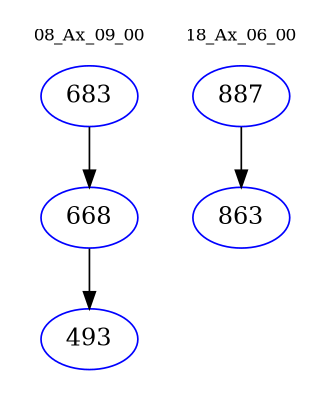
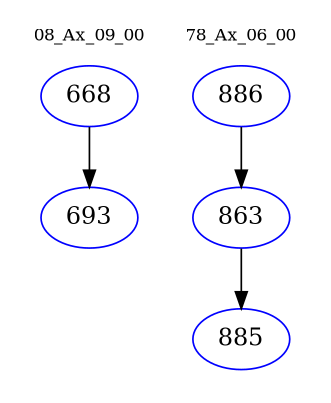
cluster "18_Ax_06_00": label "18_Ax_06_00" -> "78_Ax_06_00"
node "683": removed
node "887": label "887" -> "886"
node "493": label "493" -> "693"
node "885": added
